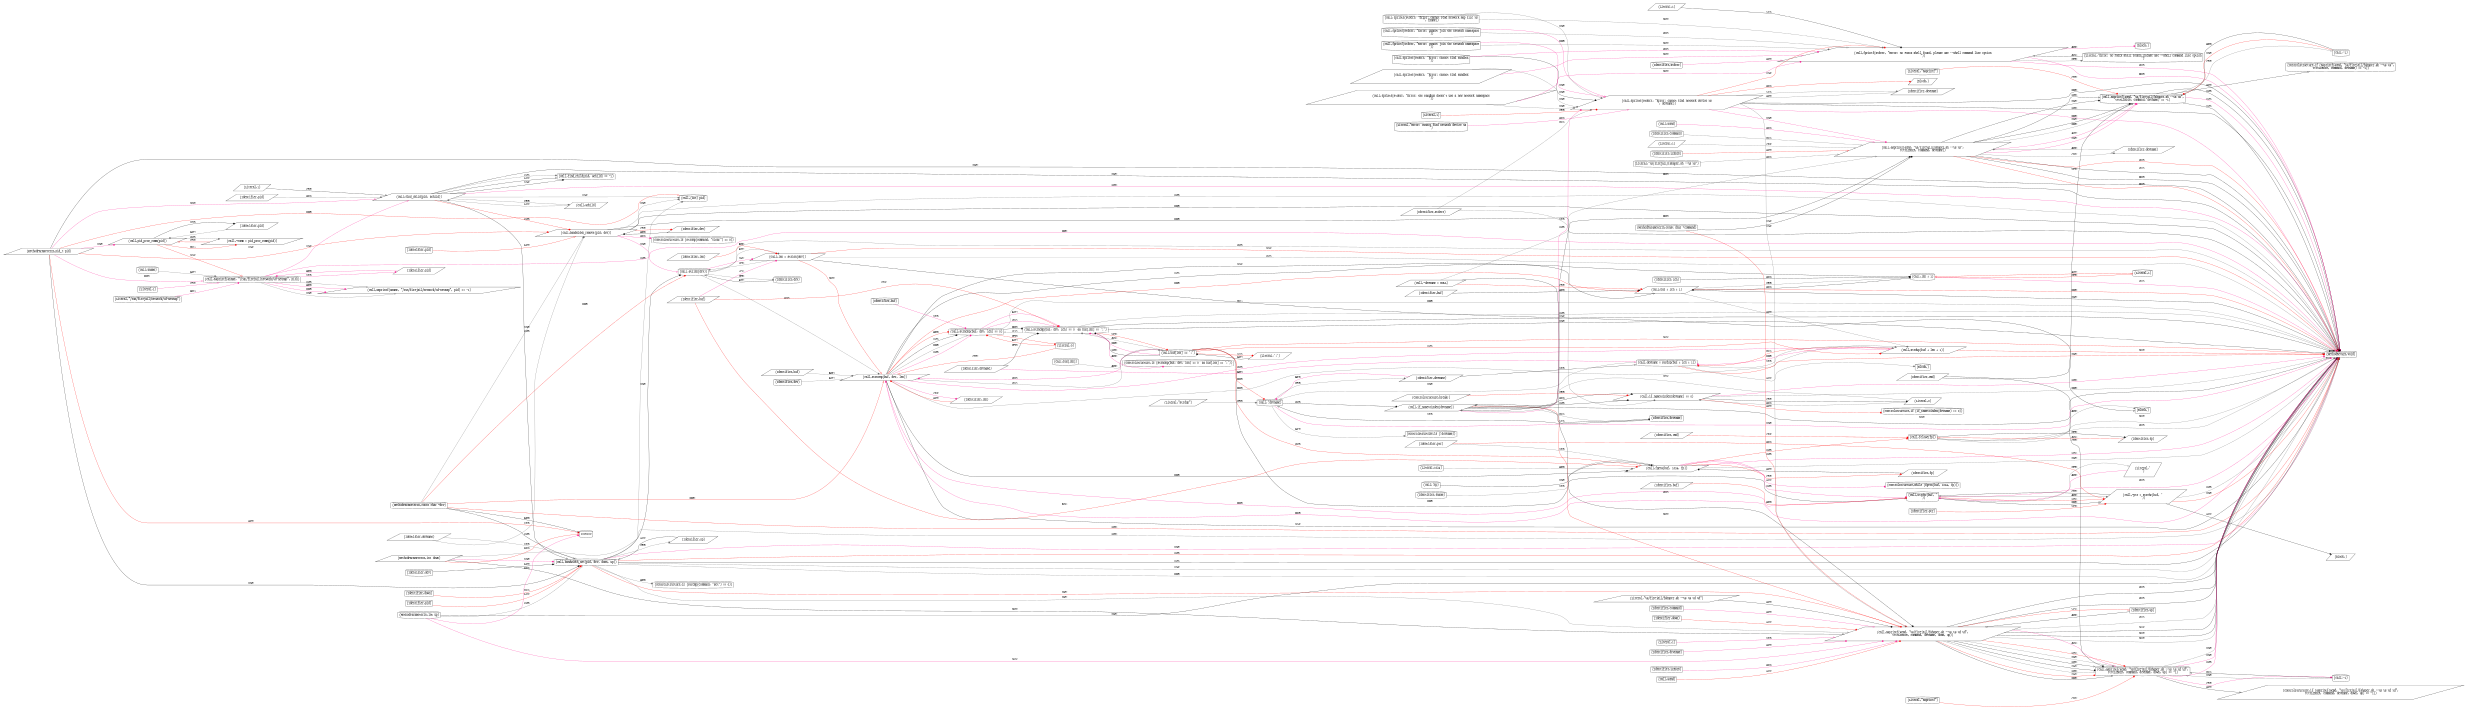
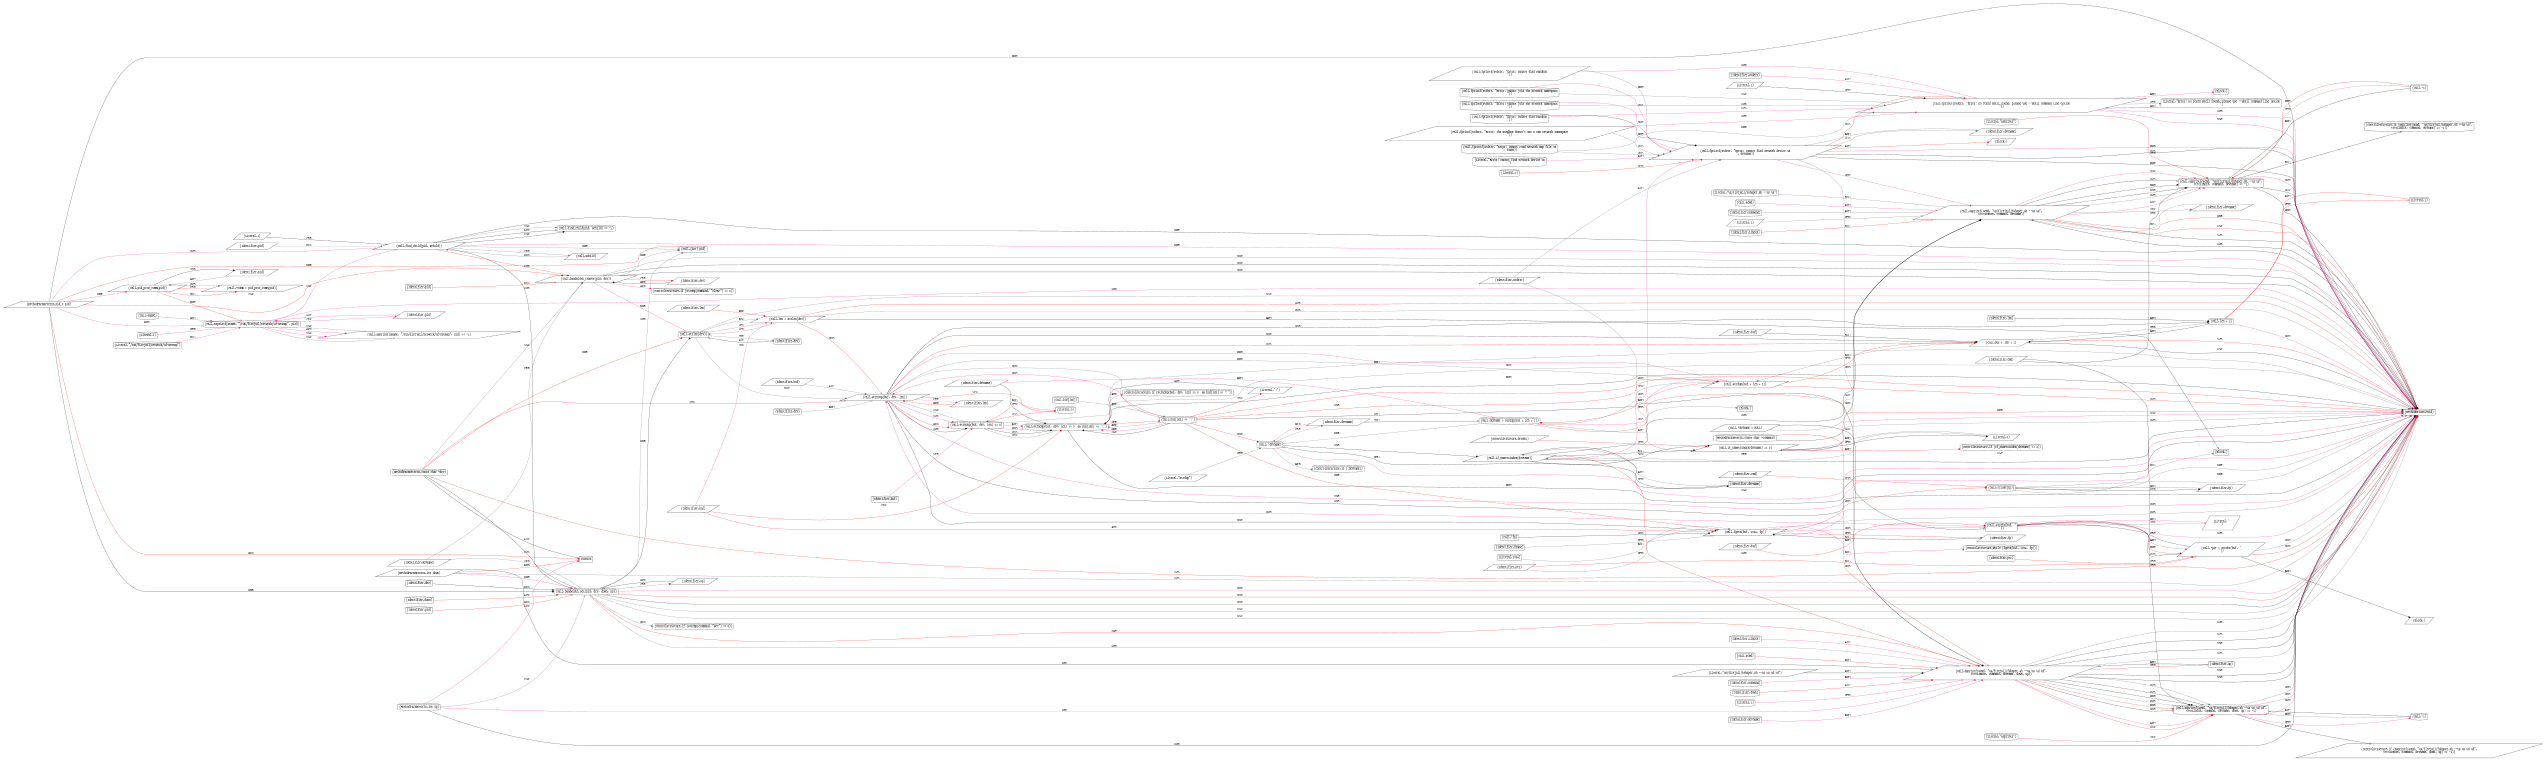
edge "(Call,*devname = NULL)" -> "(Call,buf + len + 1)": now "(Call,strdup(buf + len + 1))" -> "(Call,buf + len + 1)"
edge "(Literal,':')" -> "(Call,buf[len] == ':')": now "(Literal,':')" -> "(Call,strncmp(buf, dev, len) == 0  && buf[len] == ':')"
